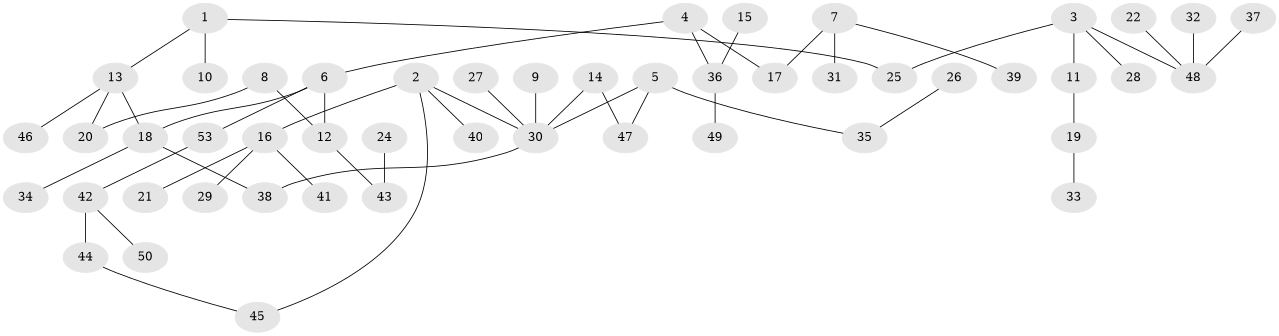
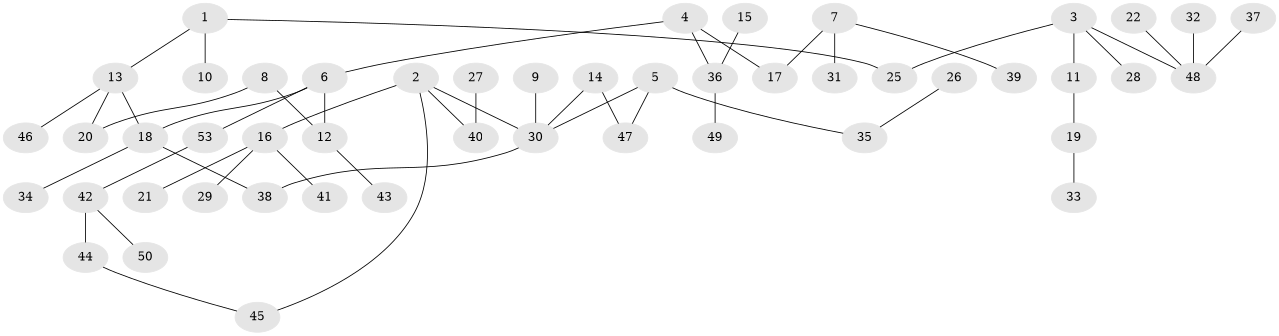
edge "27" -- "30": now "27" -- "40"
node "24": removed
